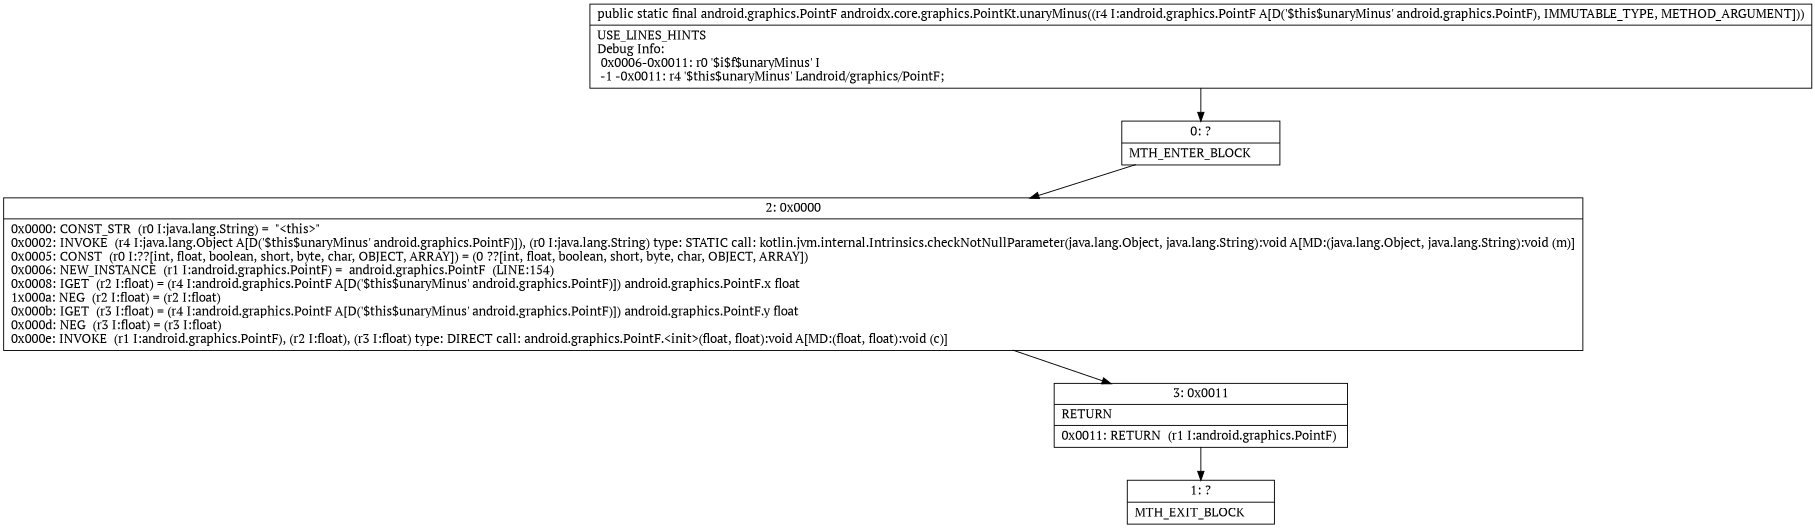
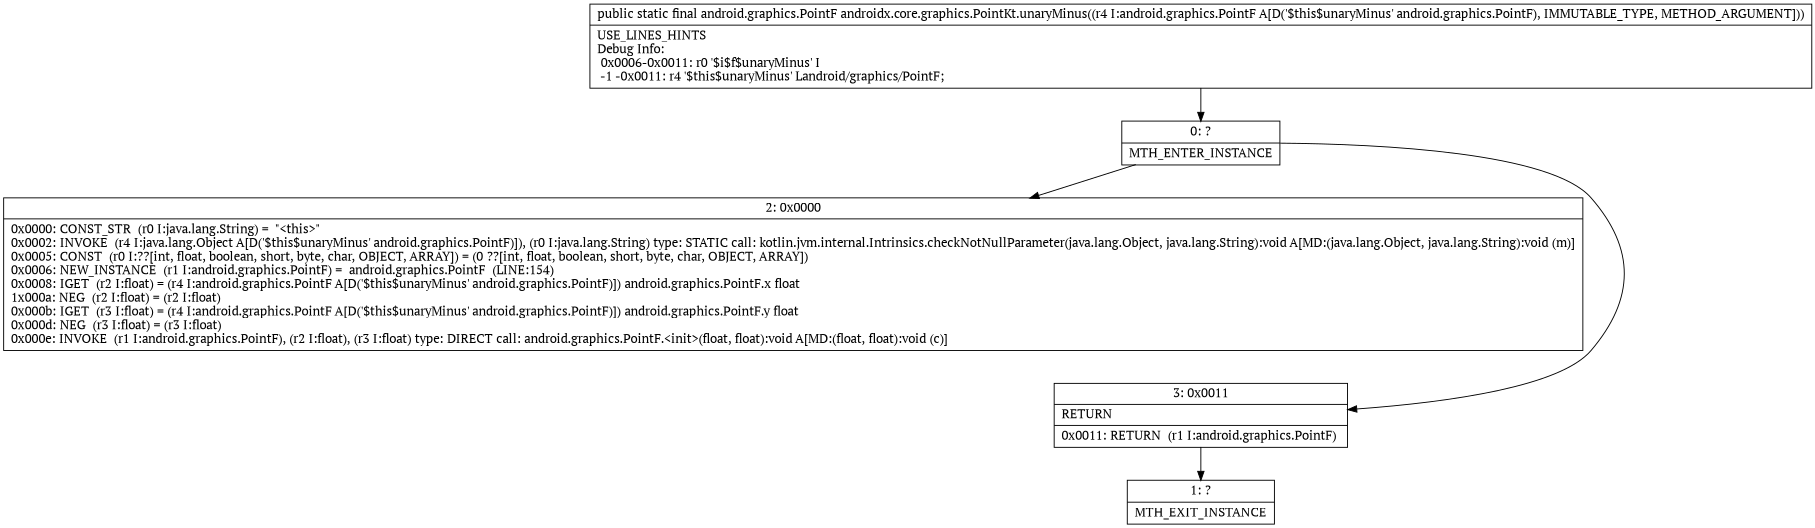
node "0: ?": text "MTH_ENTER_BLOCK" -> "MTH_ENTER_INSTANCE"
edge "2: 0x0000" -> "3: 0x0011": now "0: ?" -> "3: 0x0011"
node "1: ?": text "MTH_EXIT_BLOCK" -> "MTH_EXIT_INSTANCE"
